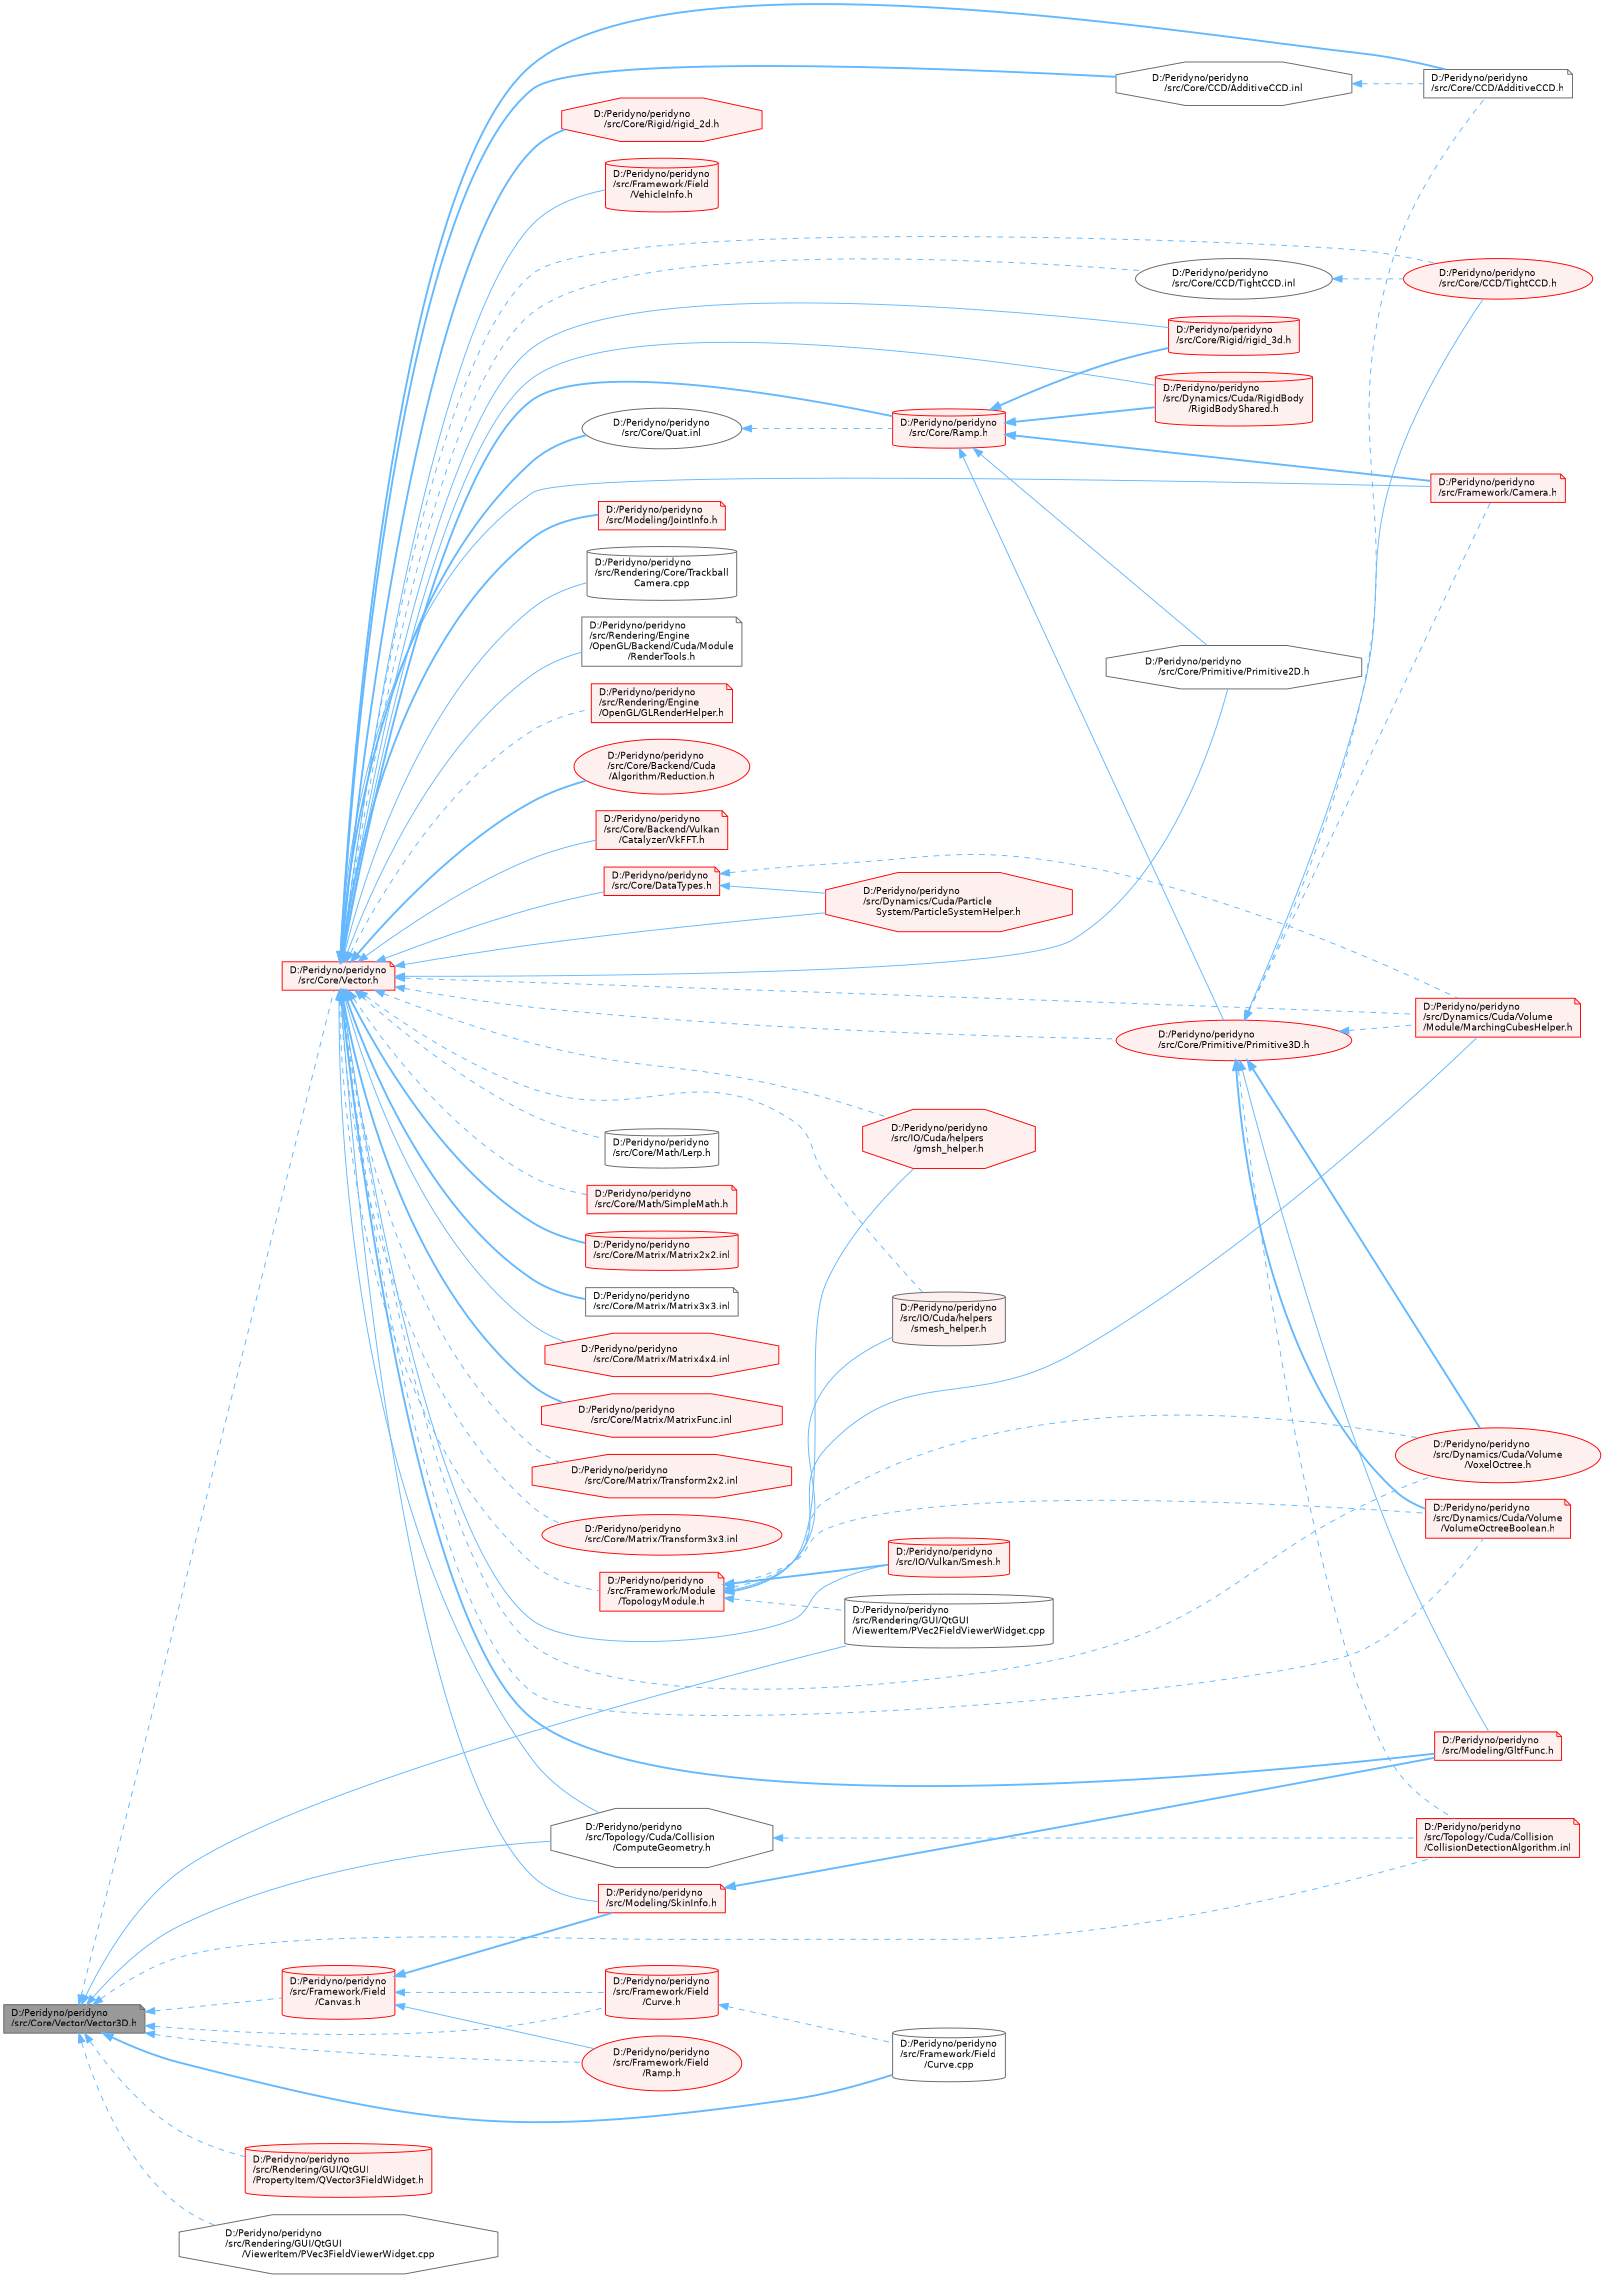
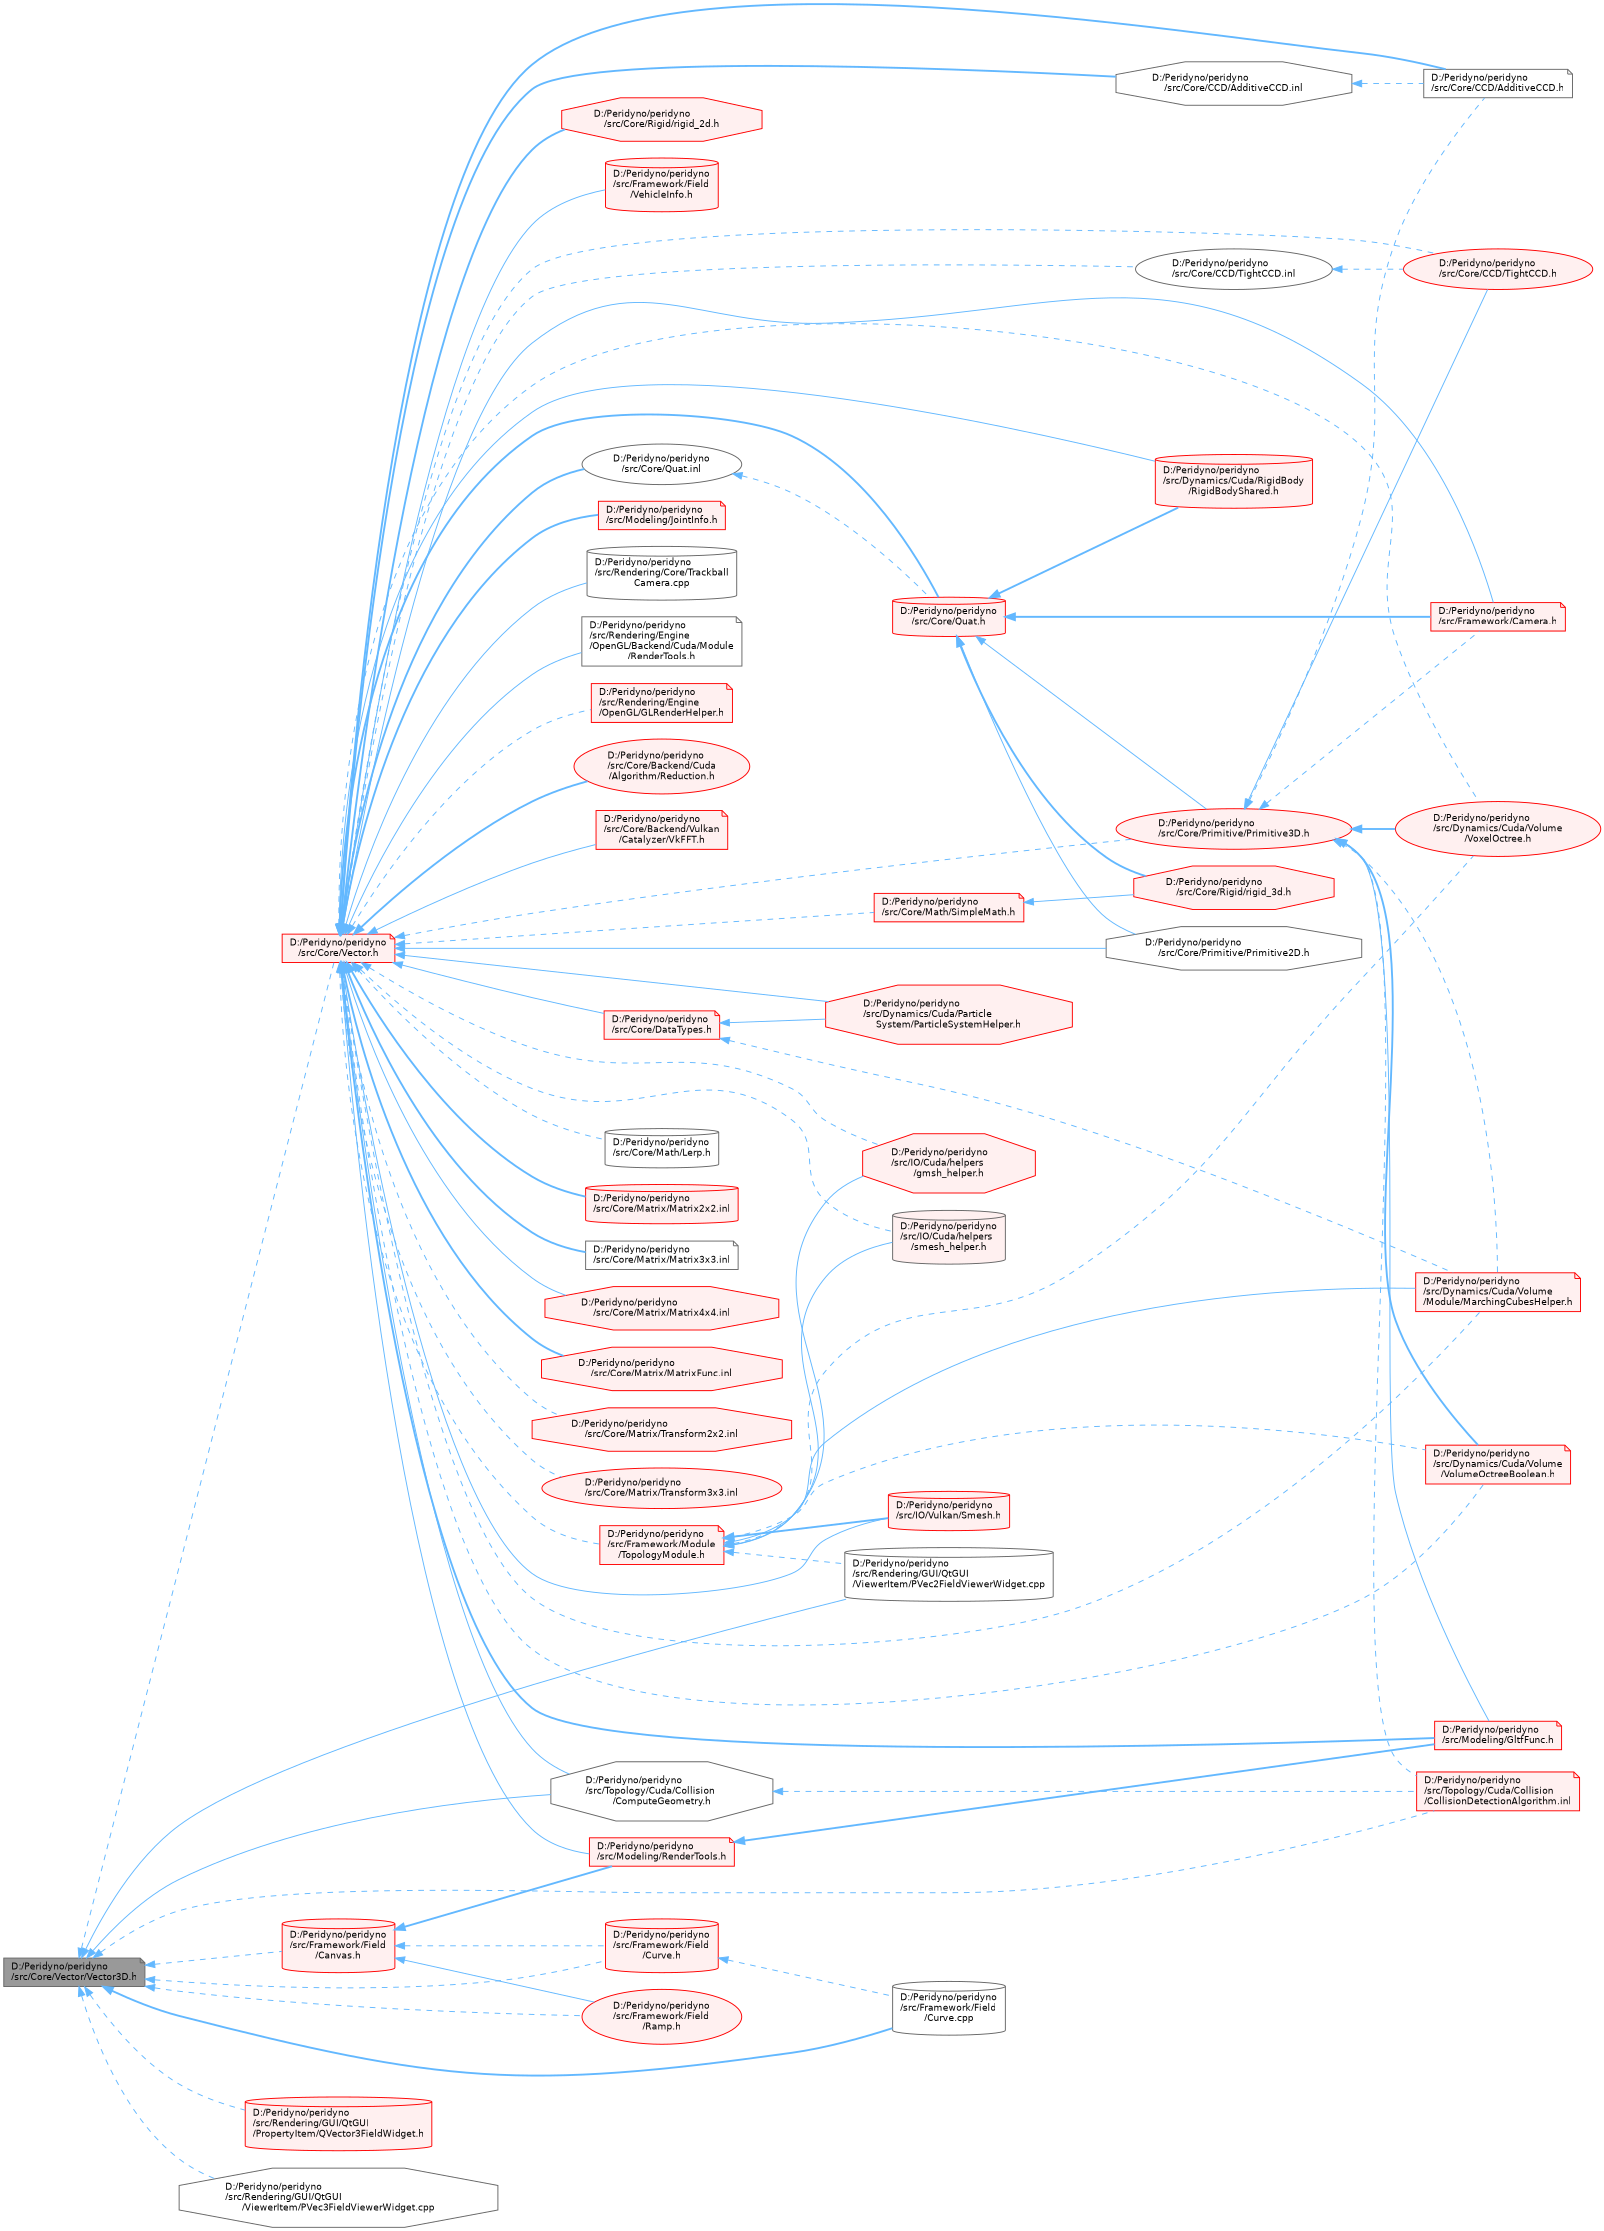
node "D:/Peridyno/peridyno /src/Core/Rigid/rigid_3d.h": shape cylinder -> octagon
edge "D:/Peridyno/peridyno /src/Core/Rigid/rigid_3d.h" -> "D:/Peridyno/peridyno /src/Core/Vector.h": now "D:/Peridyno/peridyno /src/Core/Rigid/rigid_3d.h" -> "D:/Peridyno/peridyno /src/Core/Math/SimpleMath.h"
node "D:/Peridyno/peridyno /src/Core/Ramp.h": label "D:/Peridyno/peridyno /src/Core/Ramp.h" -> "D:/Peridyno/peridyno /src/Core/Quat.h"
node "D:/Peridyno/peridyno /src/Modeling/SkinInfo.h": label "D:/Peridyno/peridyno /src/Modeling/SkinInfo.h" -> "D:/Peridyno/peridyno /src/Modeling/RenderTools.h"
